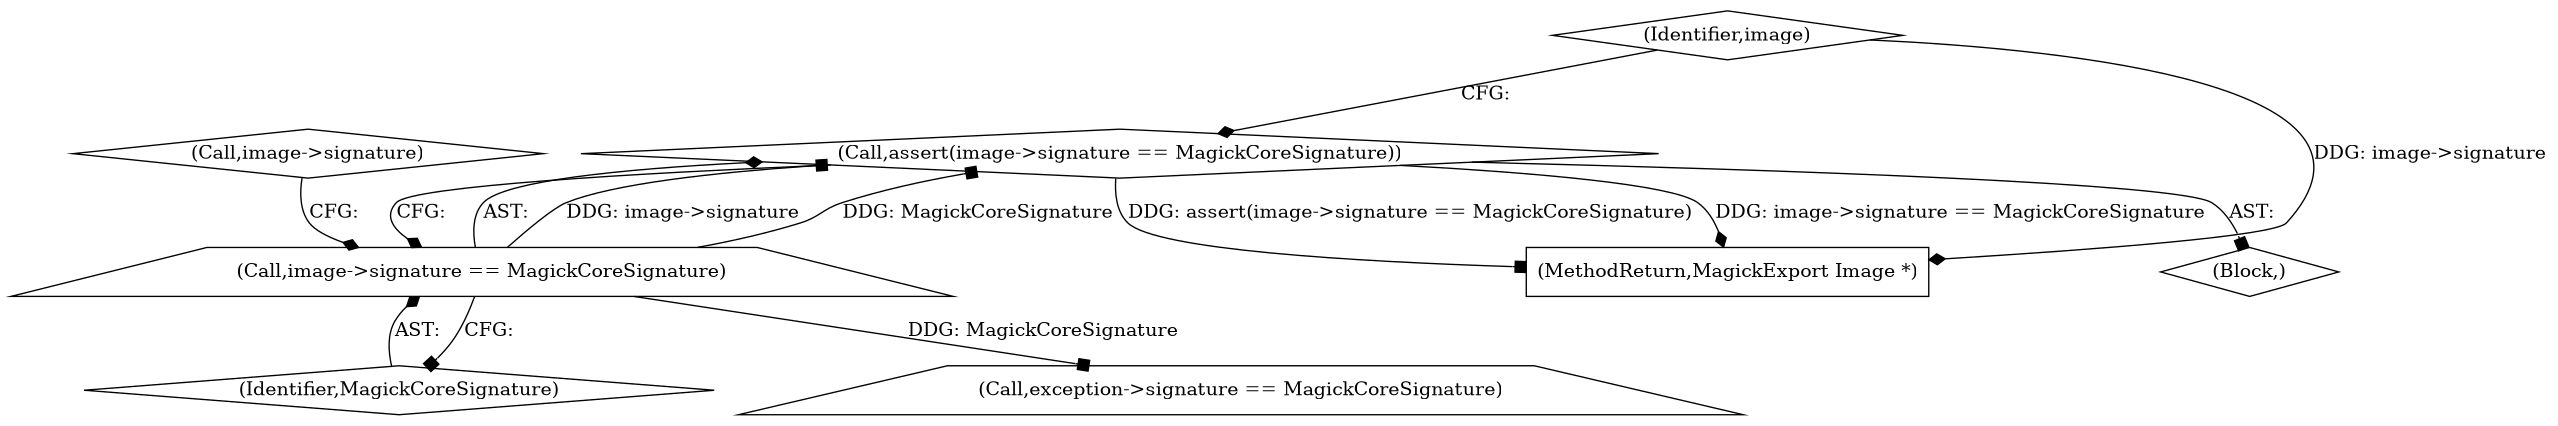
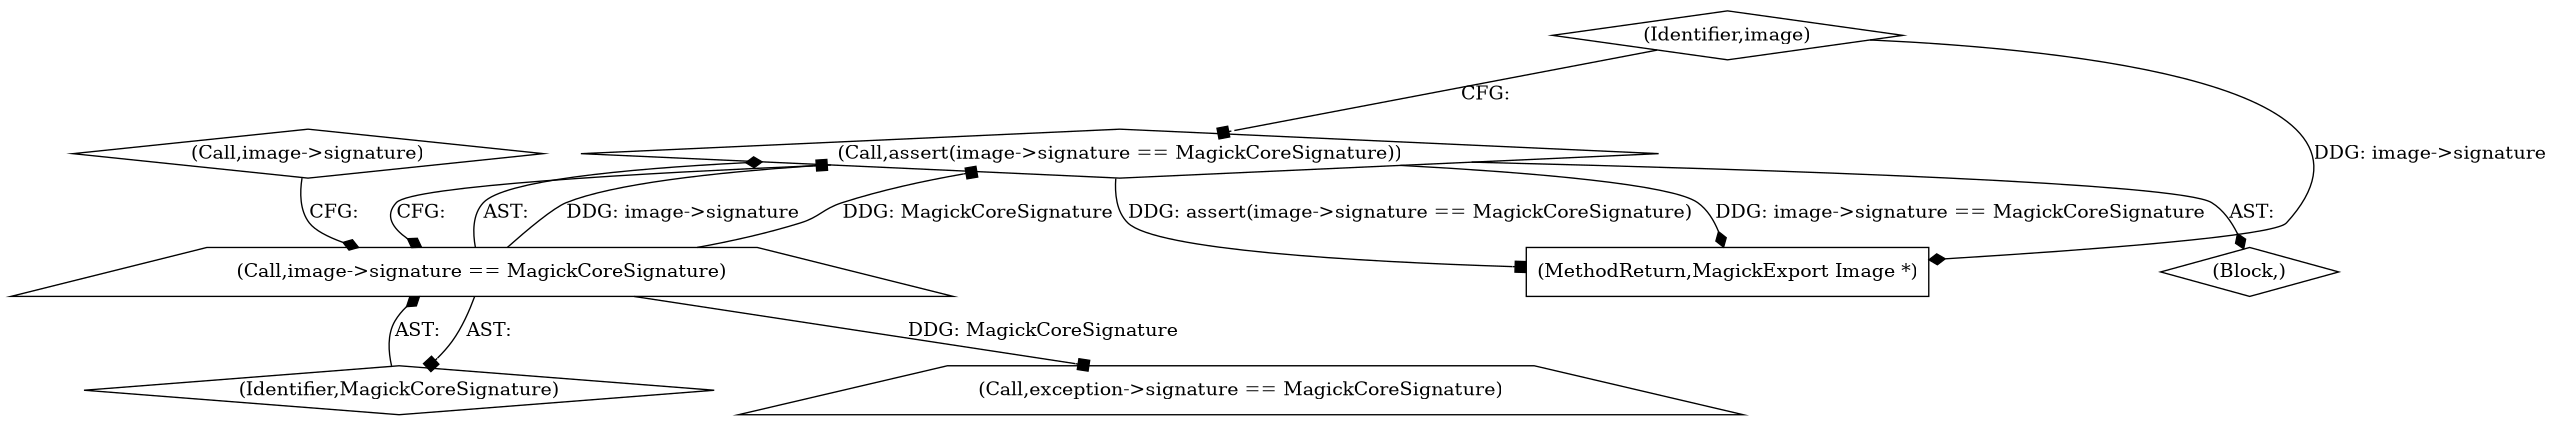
edge "(Identifier,image)" -> "(Call,assert(image->signature == MagickCoreSignature))": arrowhead diamond -> box
edge "(Call,assert(image->signature == MagickCoreSignature))" -> "(Block,)": arrowhead box -> diamond
edge "(Call,image->signature == MagickCoreSignature)" -> "(Identifier,MagickCoreSignature)": label "CFG: " -> "AST: "
